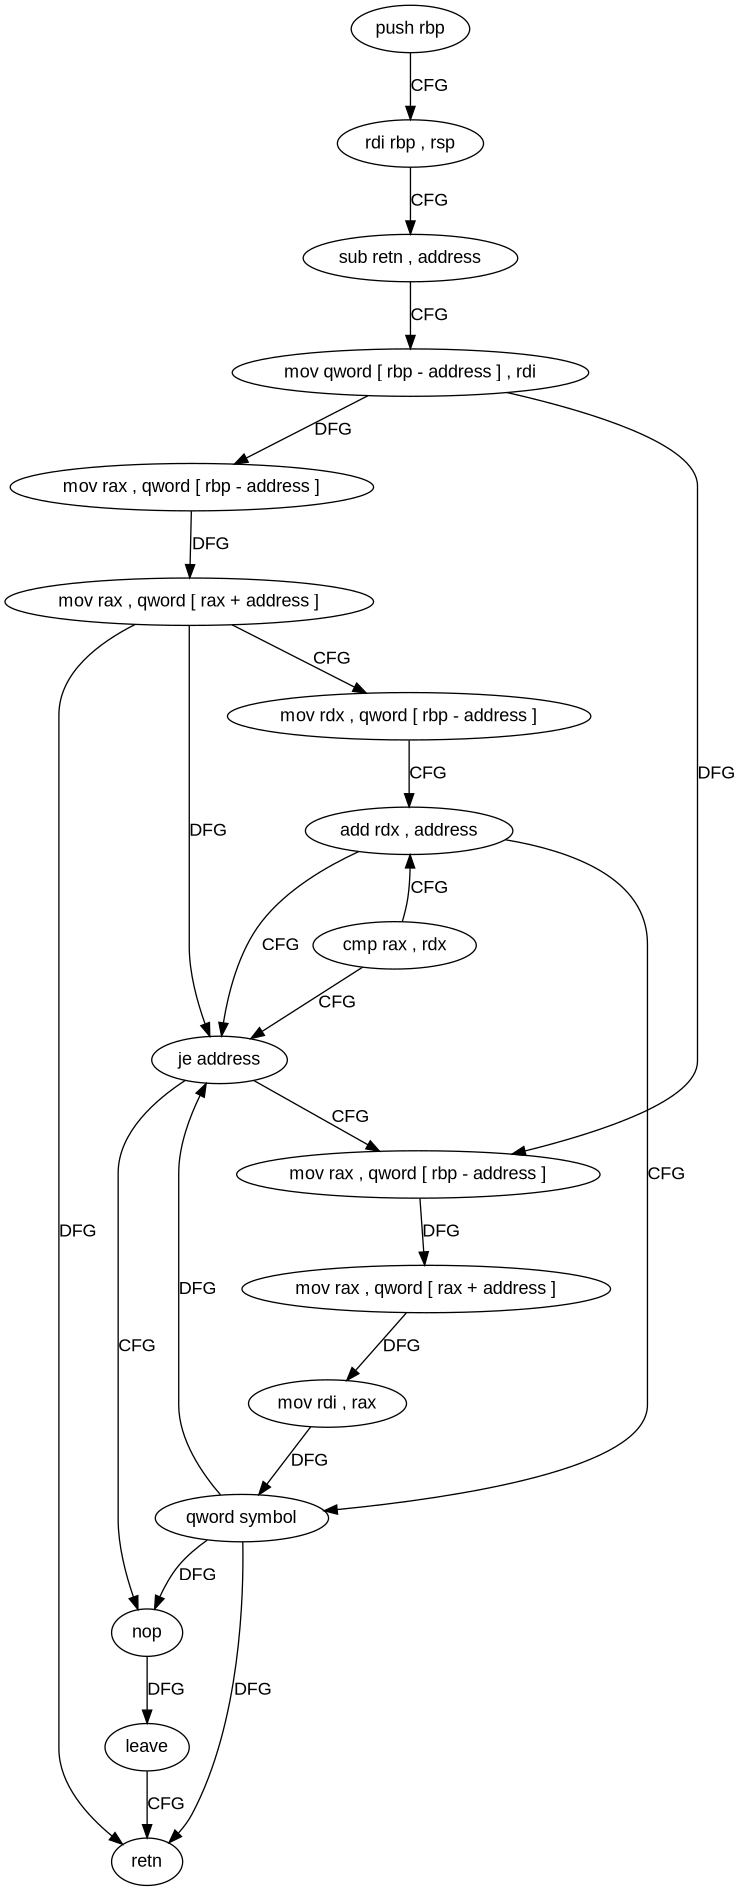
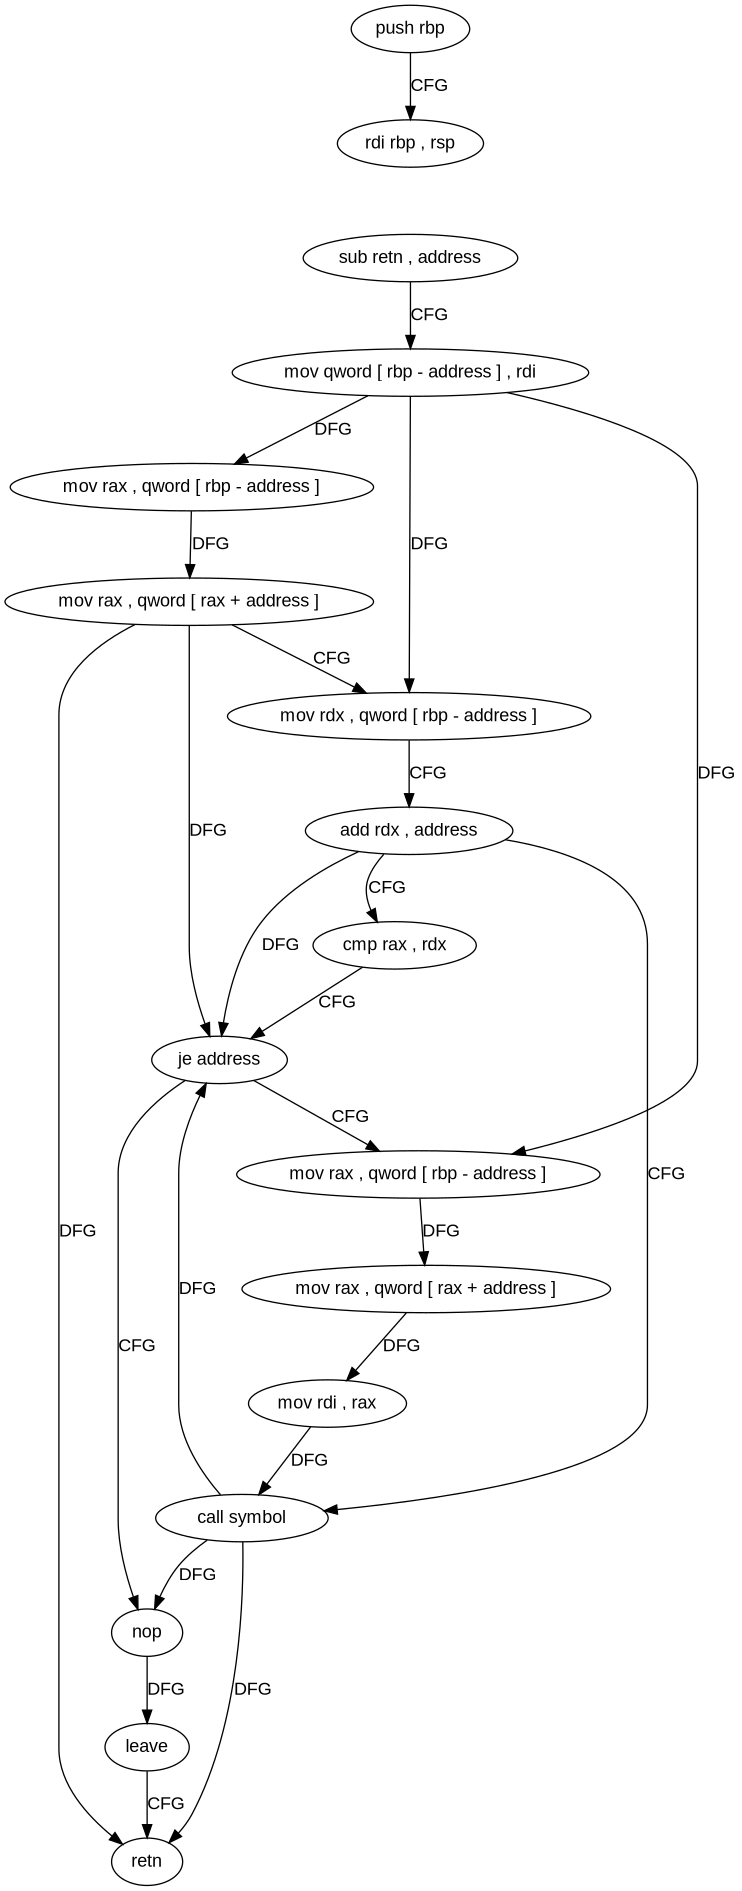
edge "rdi rbp , rsp" -> "sub retn , address": removed, label "CFG"
edge "mov qword [ rbp - address ] , rdi" -> "mov rdx , qword [ rbp - address ]": added, label "DFG"
edge "cmp rax , rdx" -> "add rdx , address": reversed
edge "add rdx , address" -> "je address": label "CFG" -> "DFG"
node "qword symbol": label "qword symbol" -> "call symbol"
